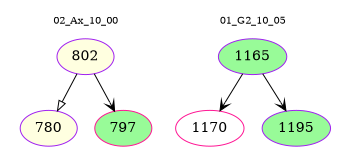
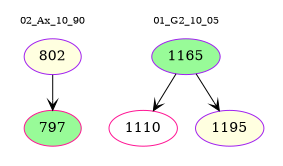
cluster "02_Ax_10_00": label "02_Ax_10_00" -> "02_Ax_10_90"
node "780": removed
node "1170": label "1170" -> "1110"
node "1195": fillcolor palegreen -> lightyellow
